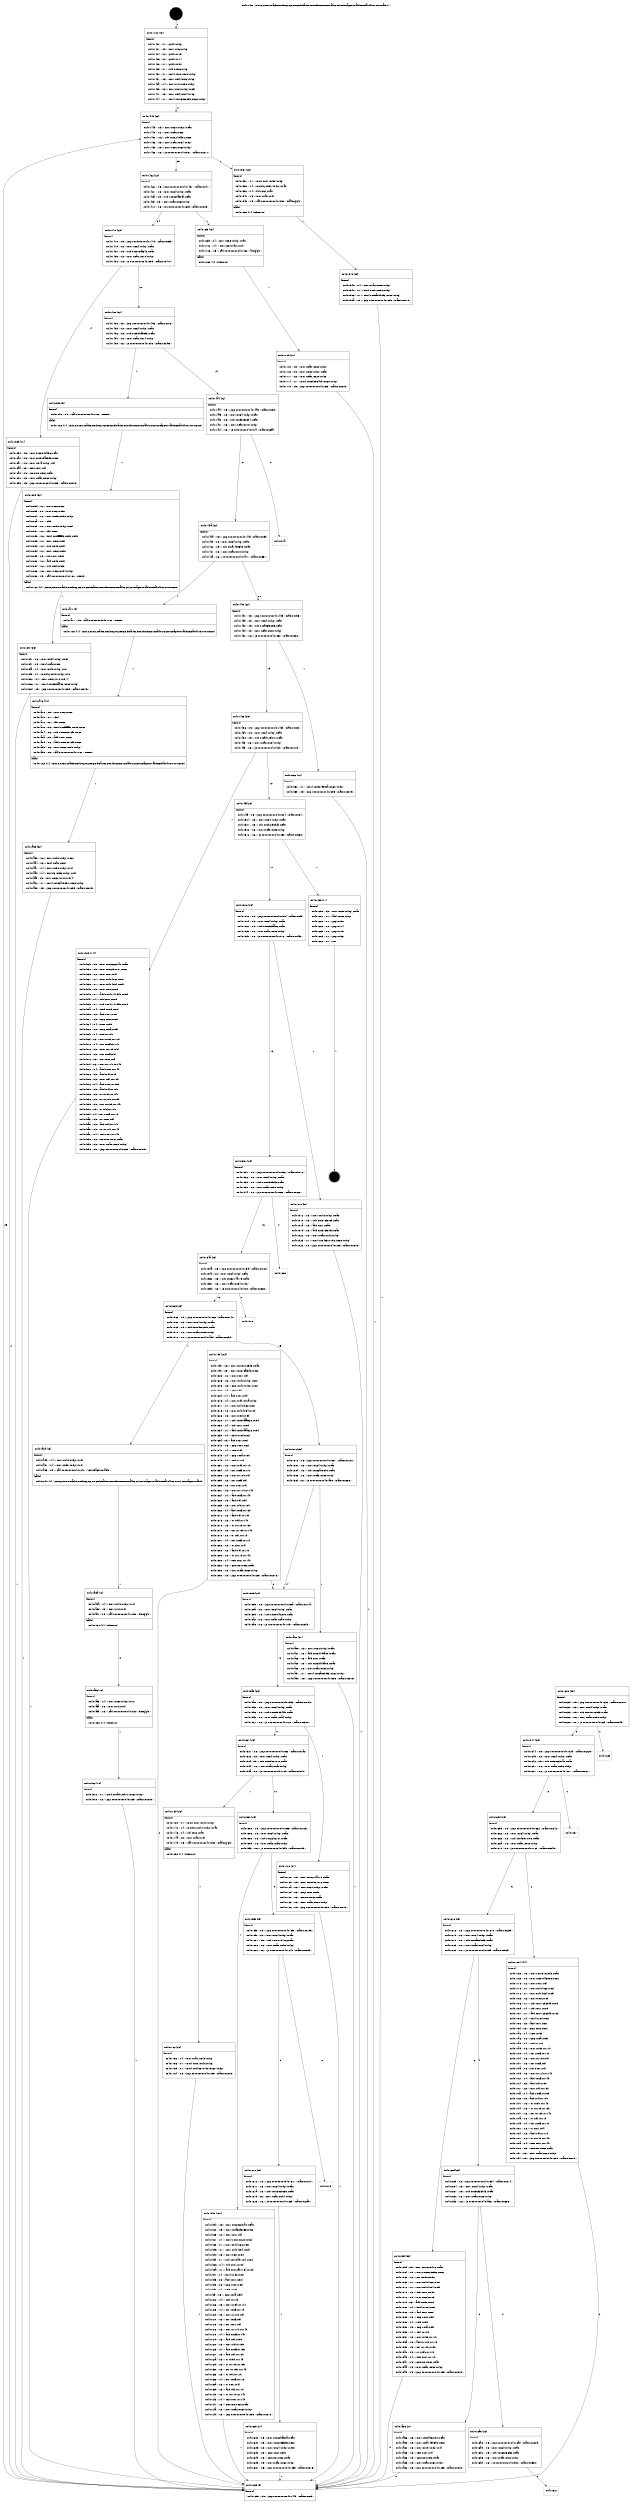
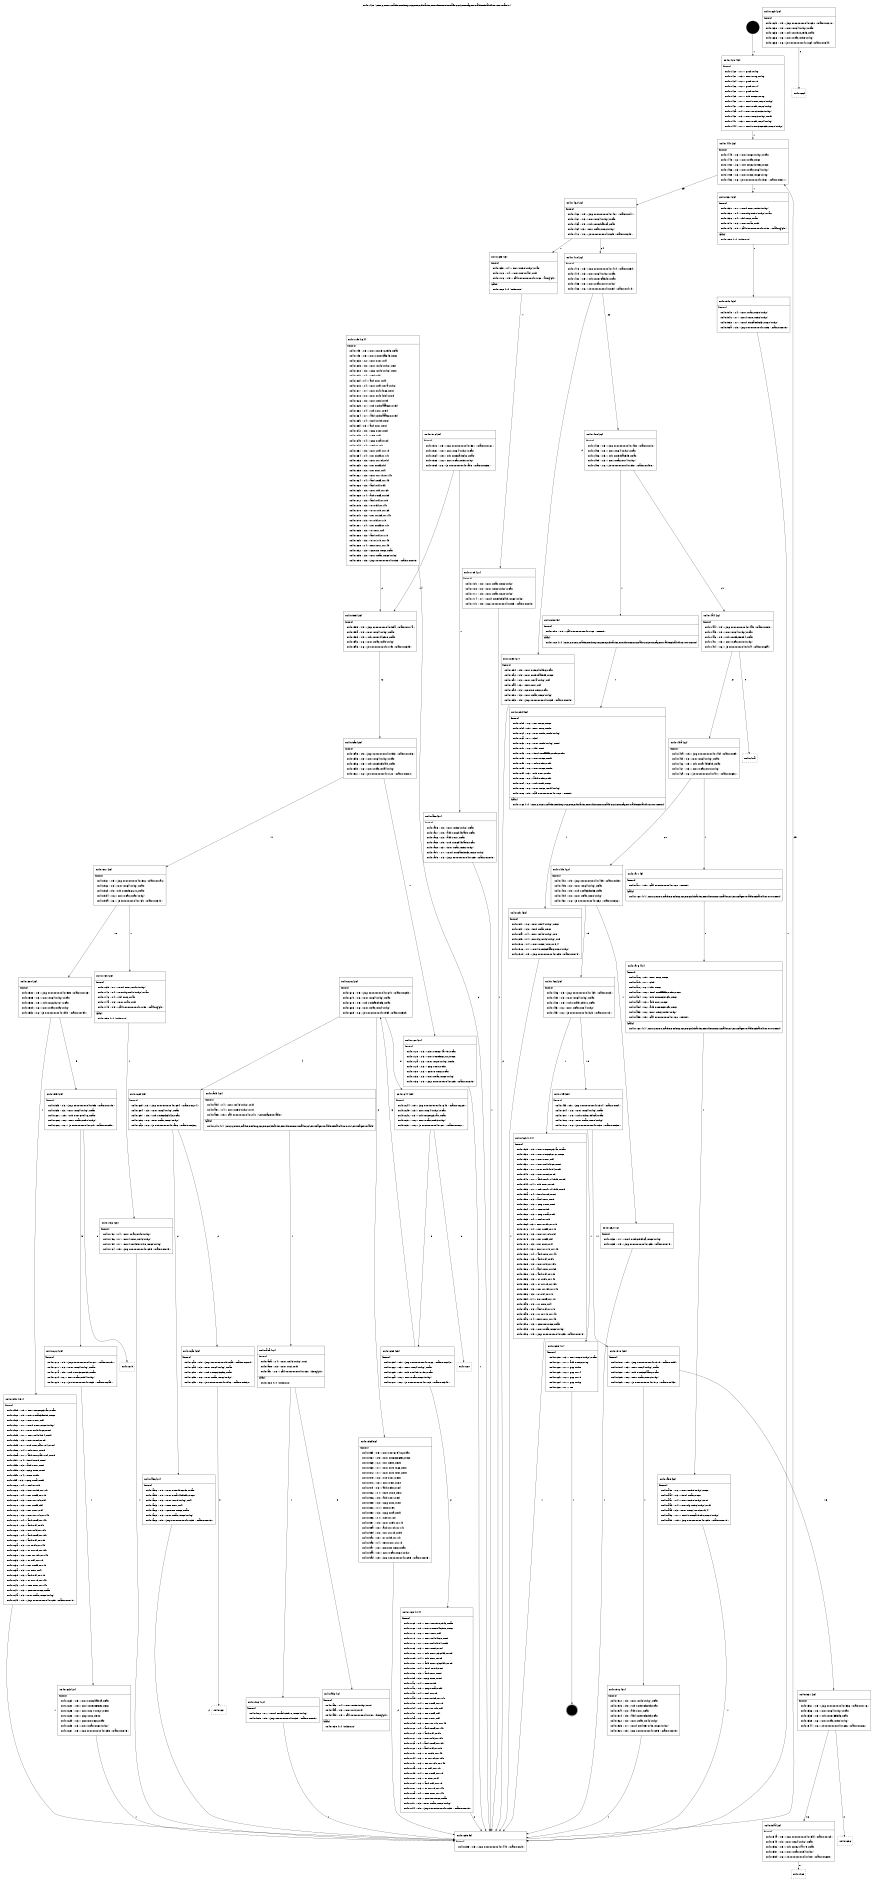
edge "0x401420 [43]" -> "0x40144b [23]": label " 11" -> " 1"
node "0x401563 [25]": removed
edge "0x40162b [25]" -> "0x401644 [25]": now "0x401676 [25]" -> "0x401644 [25]"
edge "0x401af6 [12]" -> "0x401b02 [12]": now "0x401aea [12]" -> "0x401b02 [12]"
